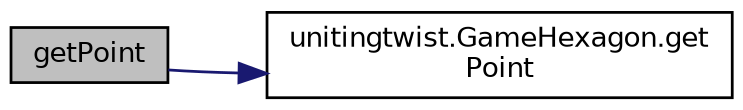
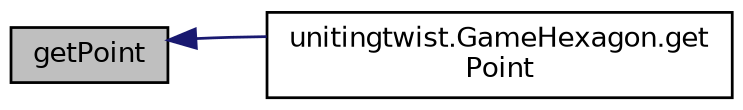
edge "getPoint" -> "unitingtwist.GameHexagon.get Point": reversed
